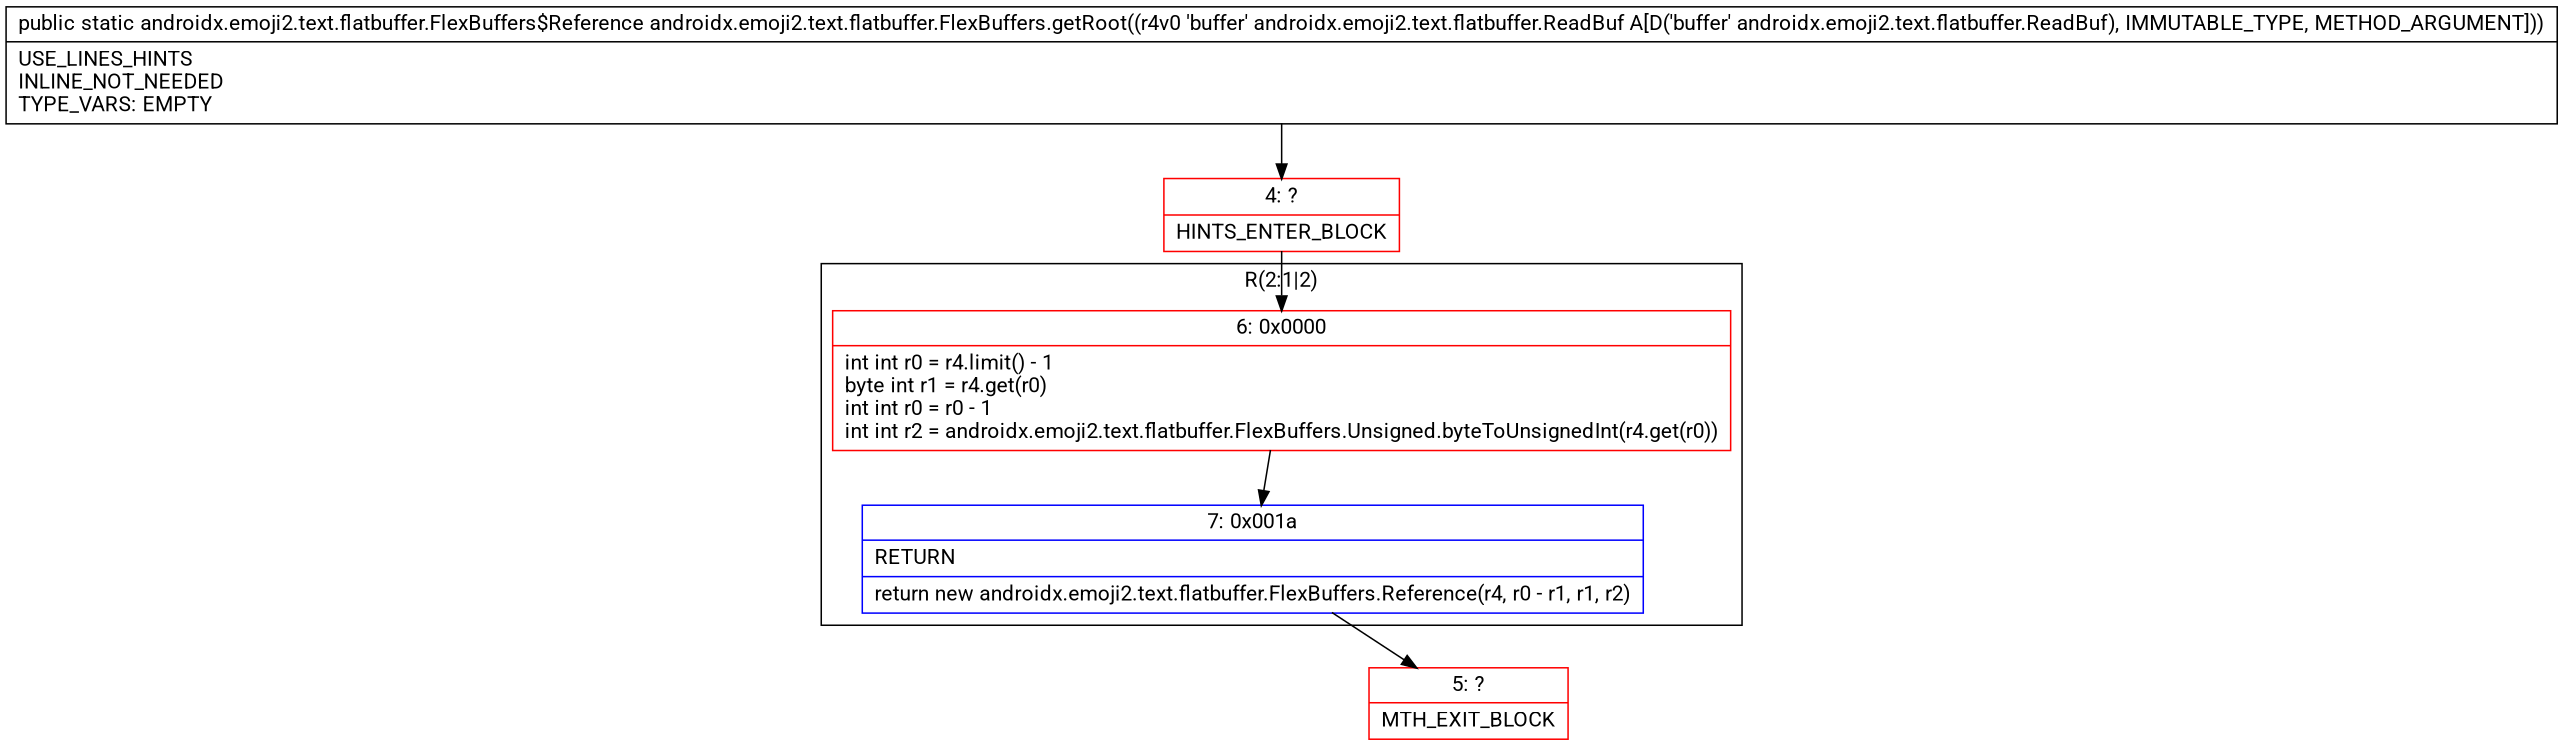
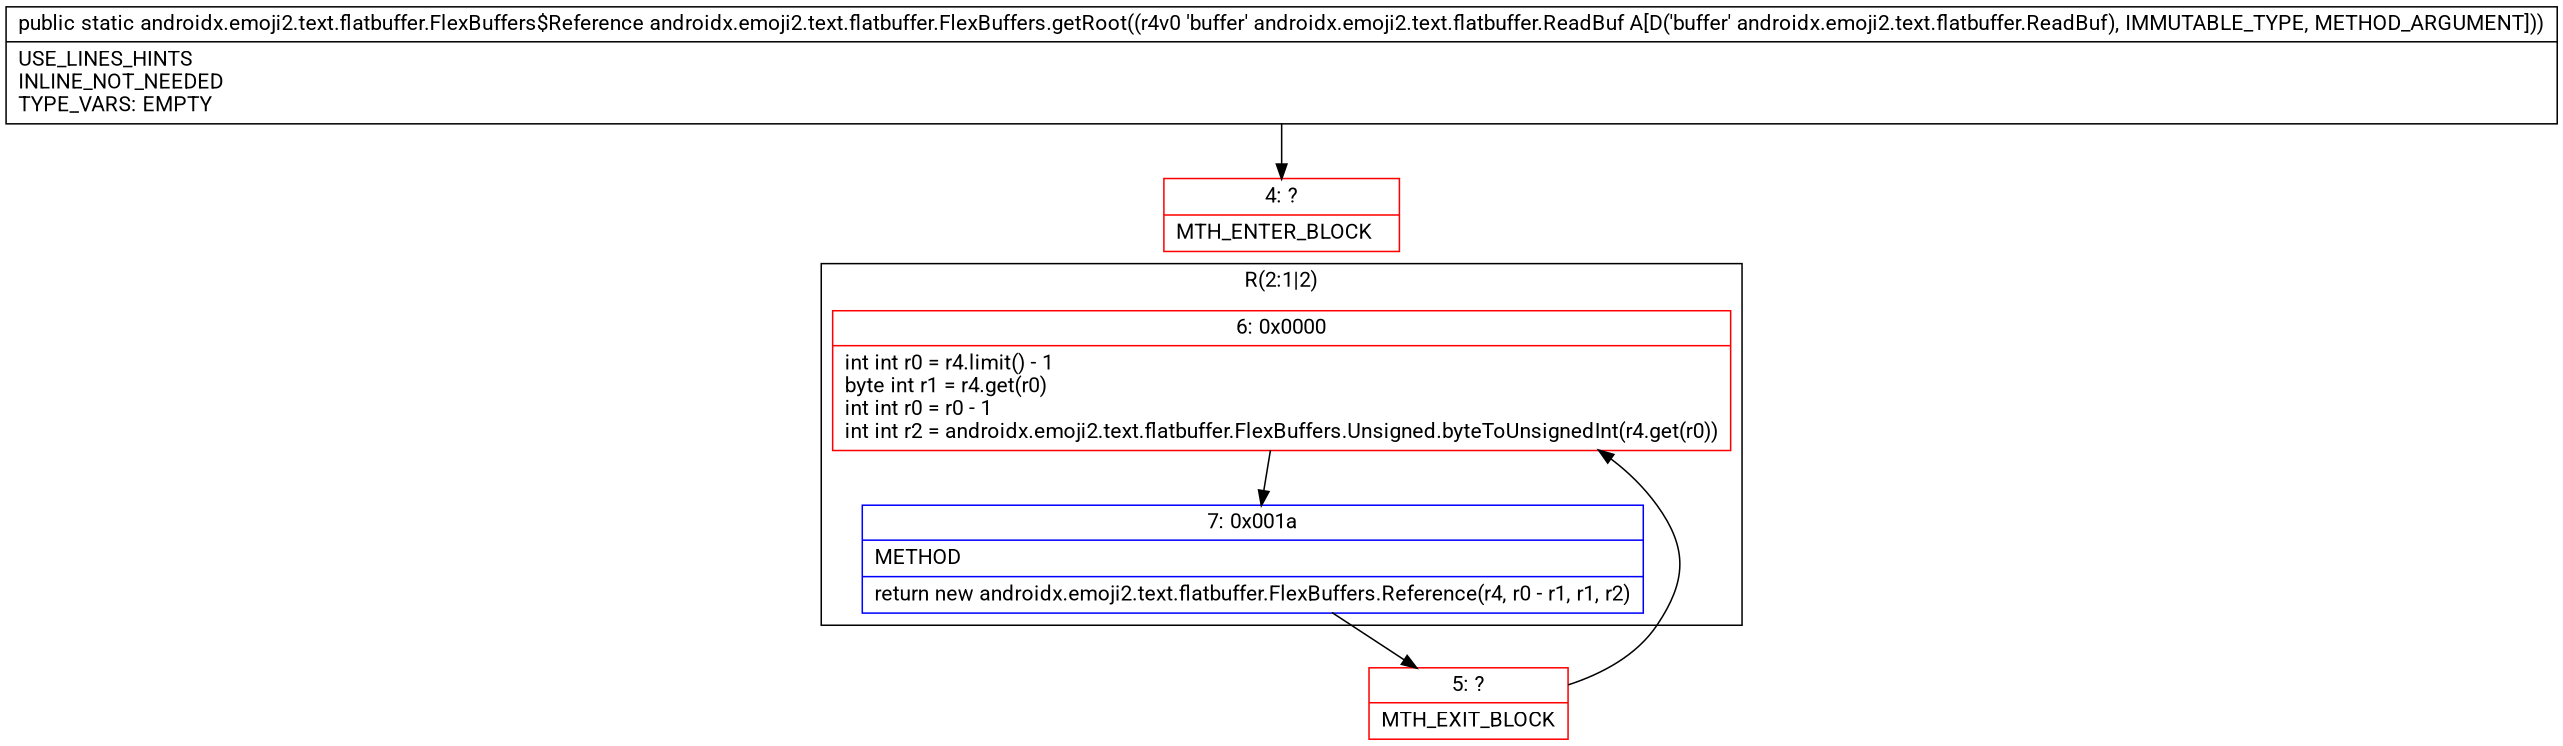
node "4: ?": text "HINTS_ENTER_BLOCK" -> "MTH_ENTER_BLOCK"
edge "4: ?" -> "6: 0x0000": now "5: ?" -> "6: 0x0000"
node "7: 0x001a": text "RETURN" -> "METHOD"
